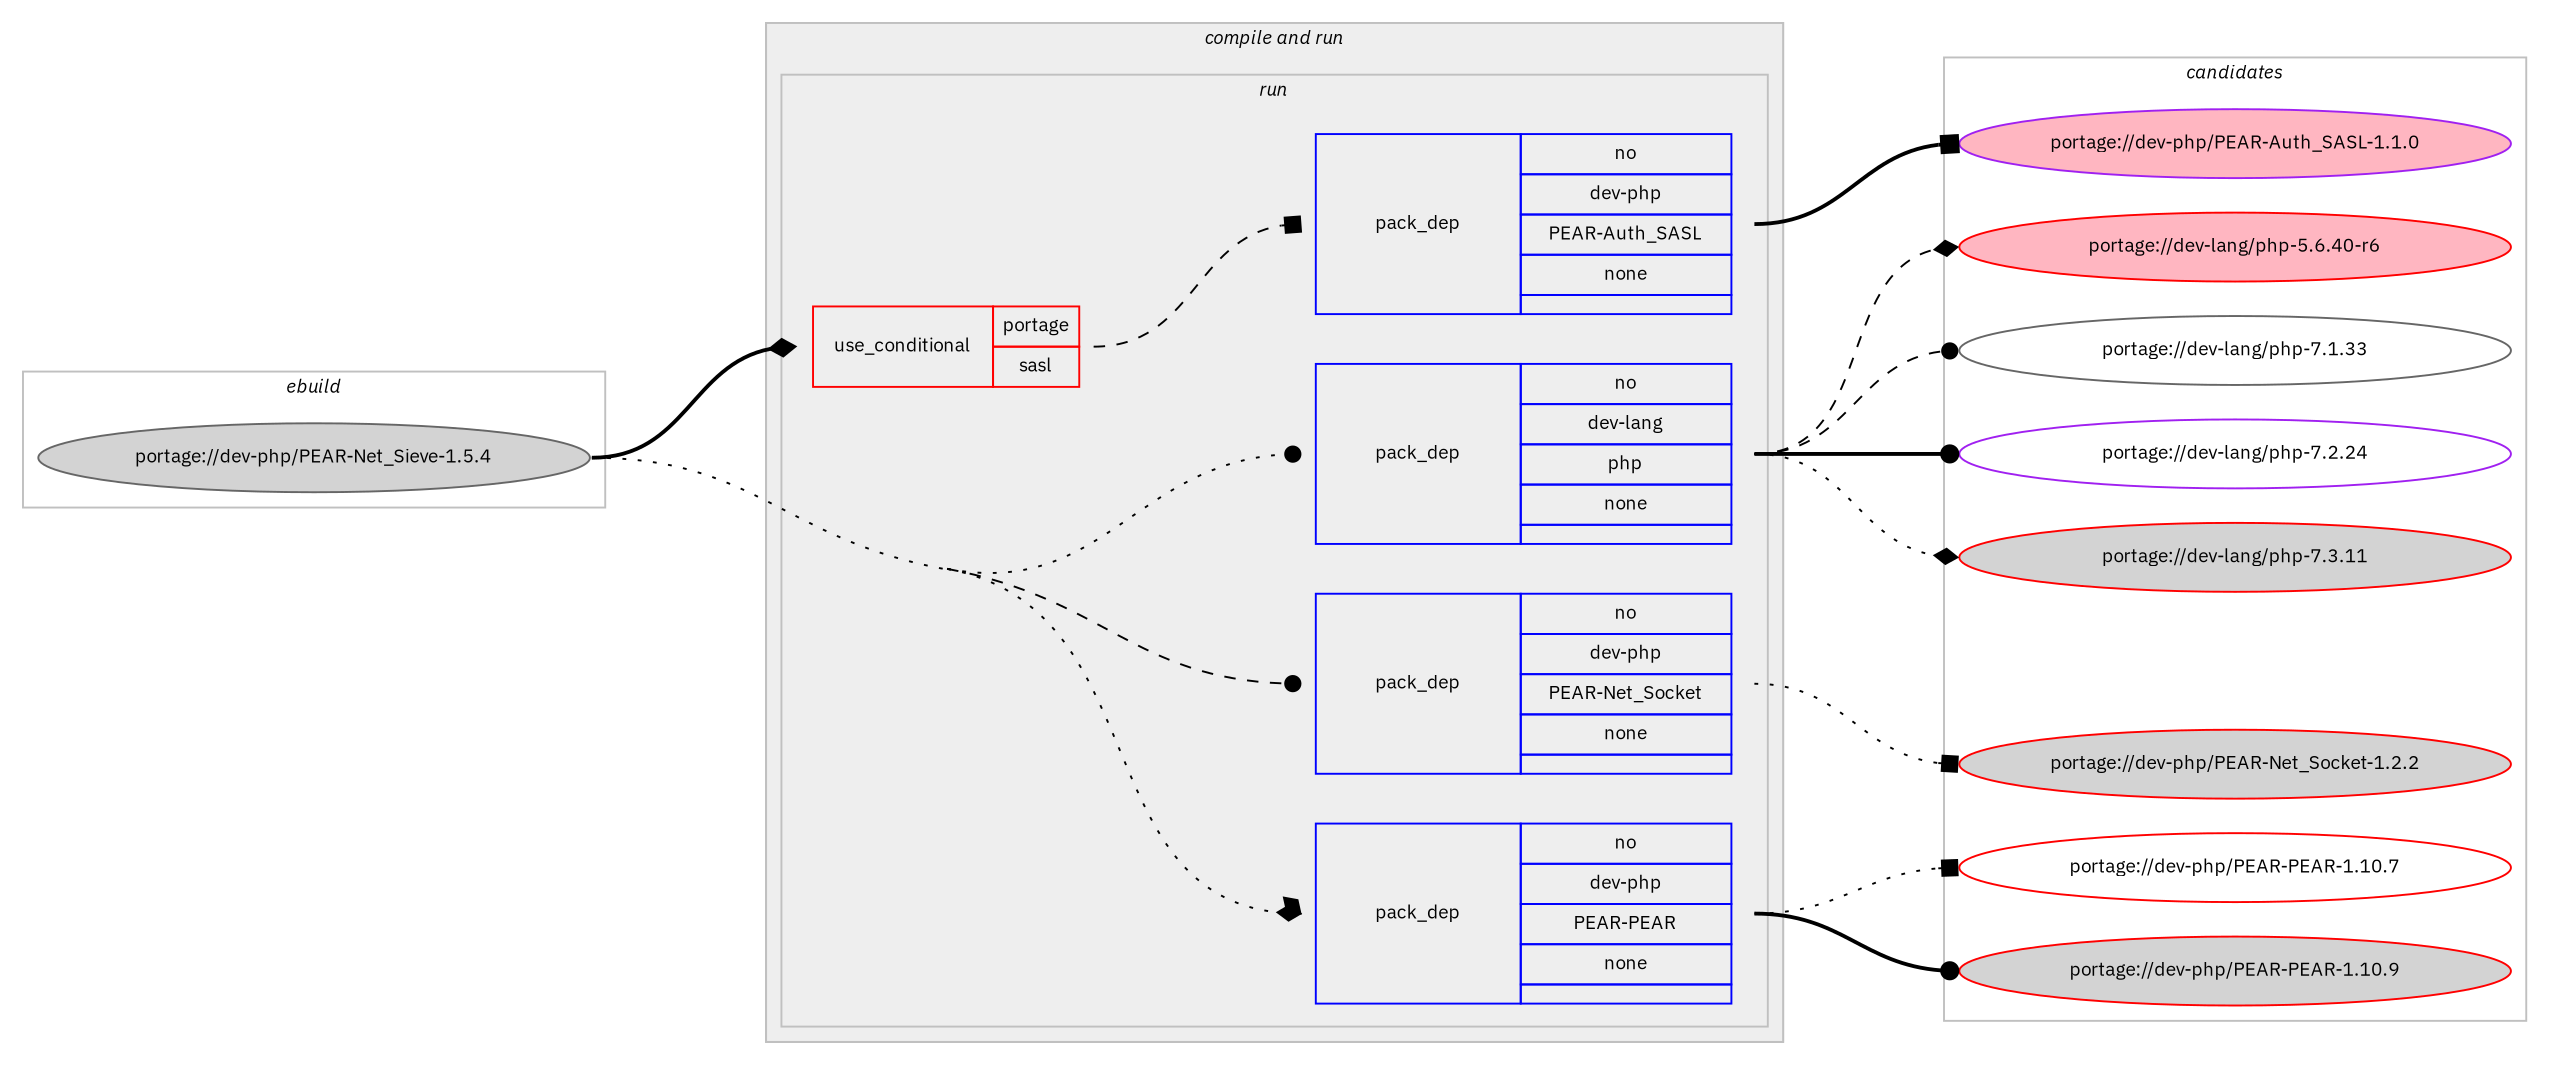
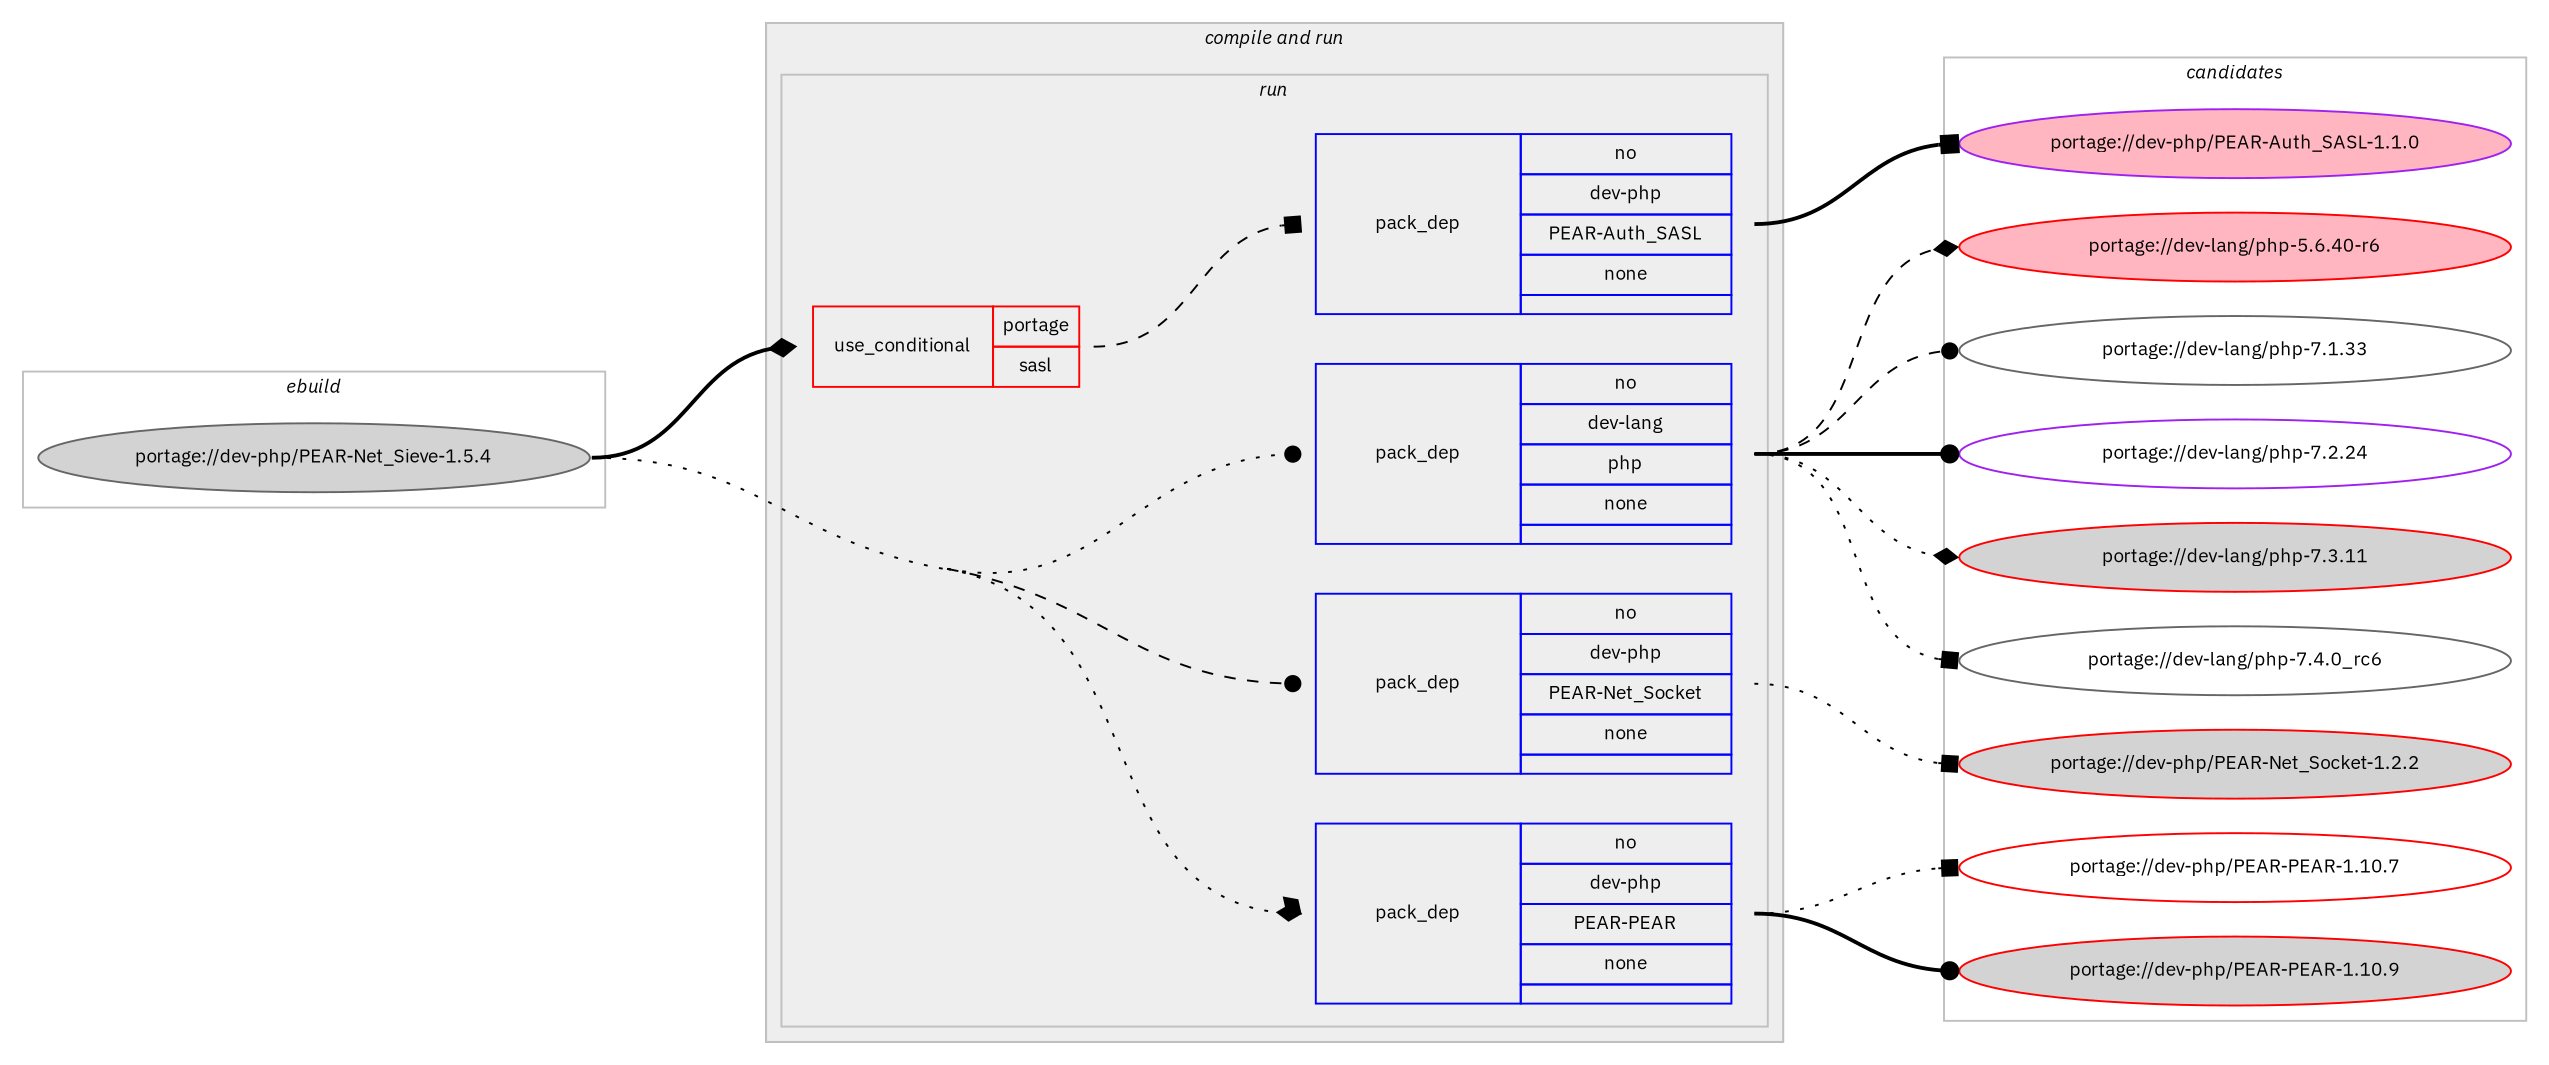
node "portage://dev-lang/php-7.4.0_rc6": added
